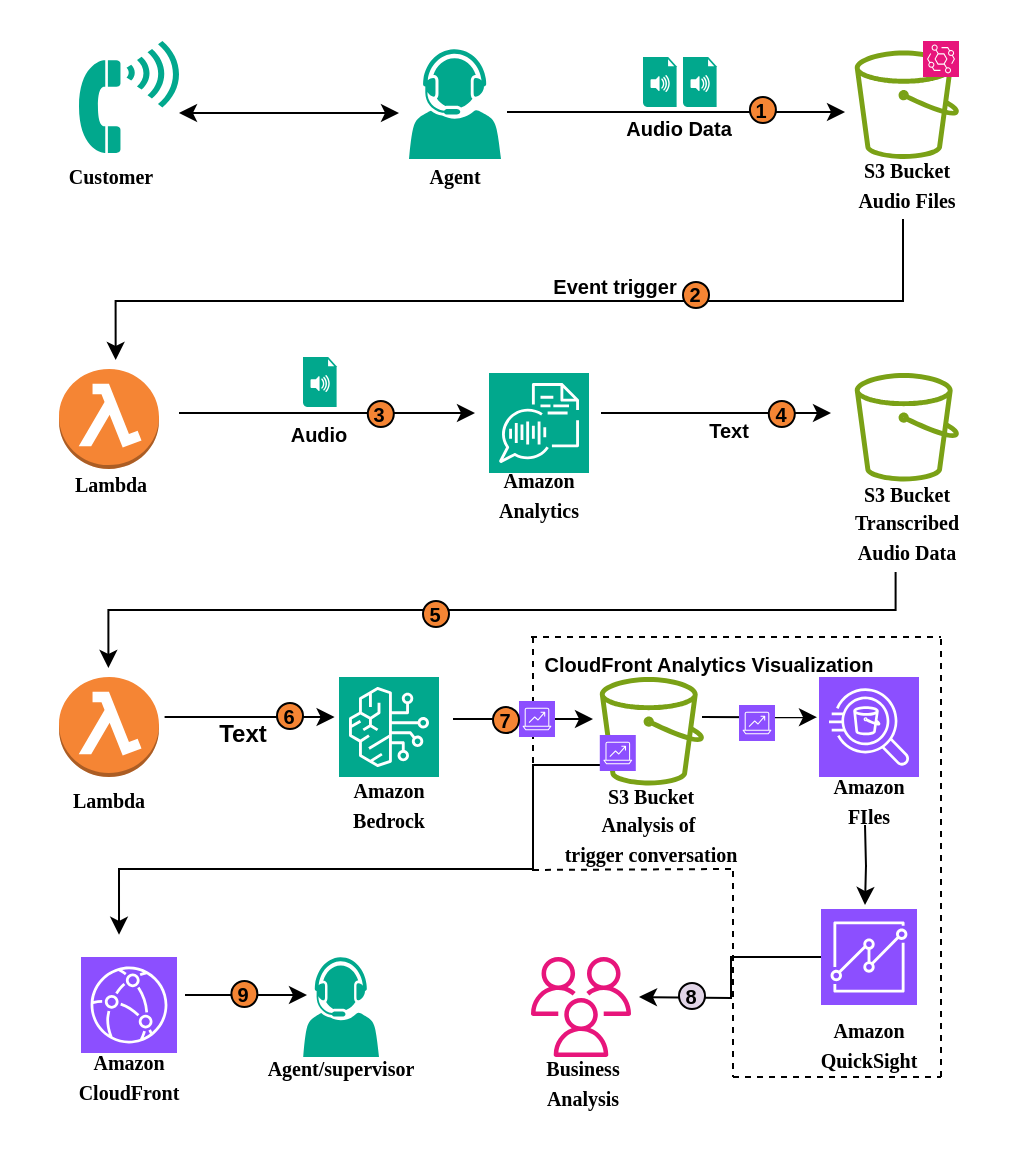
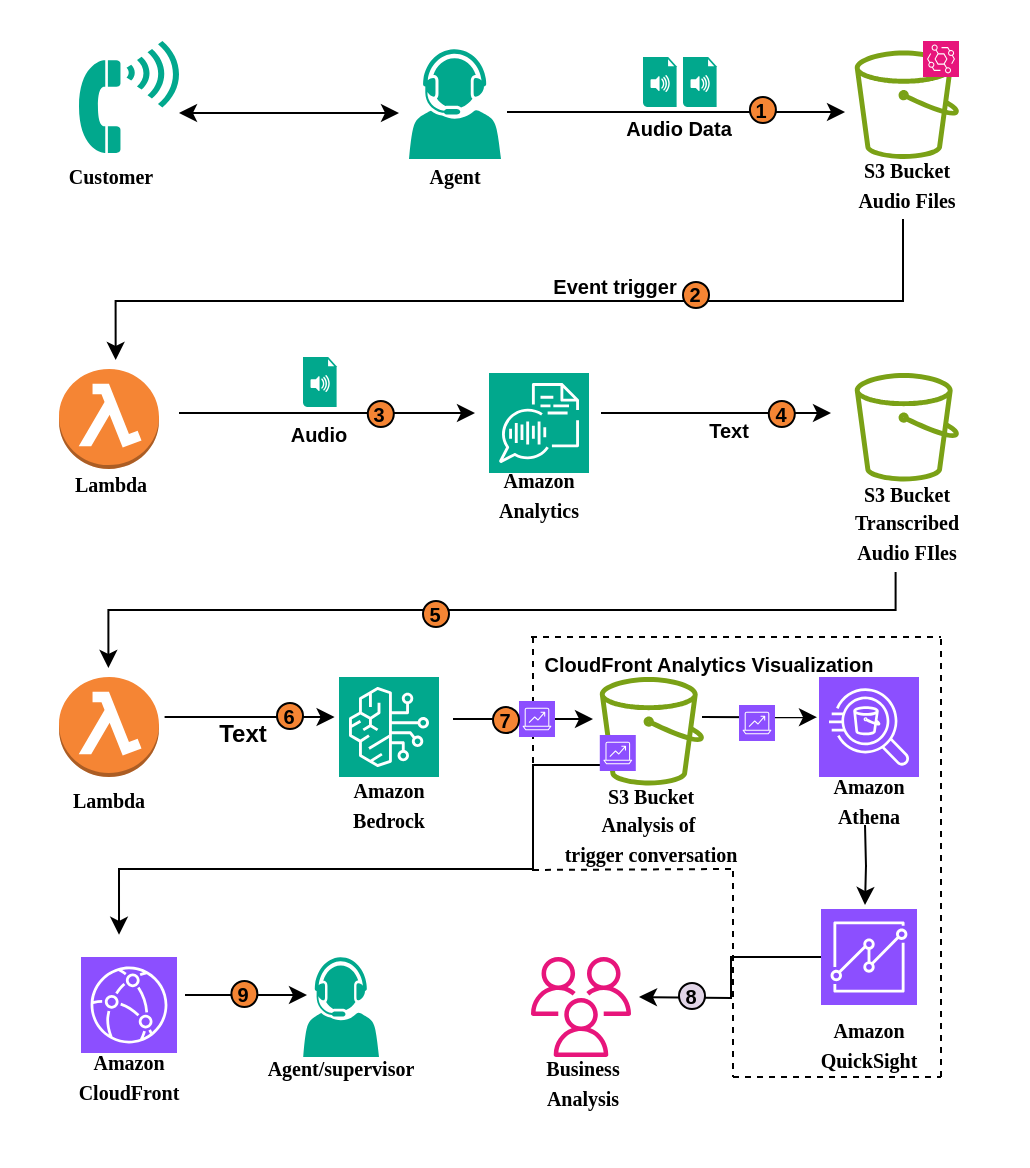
node "S3 Bucket Transcribed Audio Data": label "S3 Bucket Transcribed Audio Data" -> "S3 Bucket Transcribed Audio FIles"
node "Amazon FIles": label "Amazon FIles" -> "Amazon Athena"
